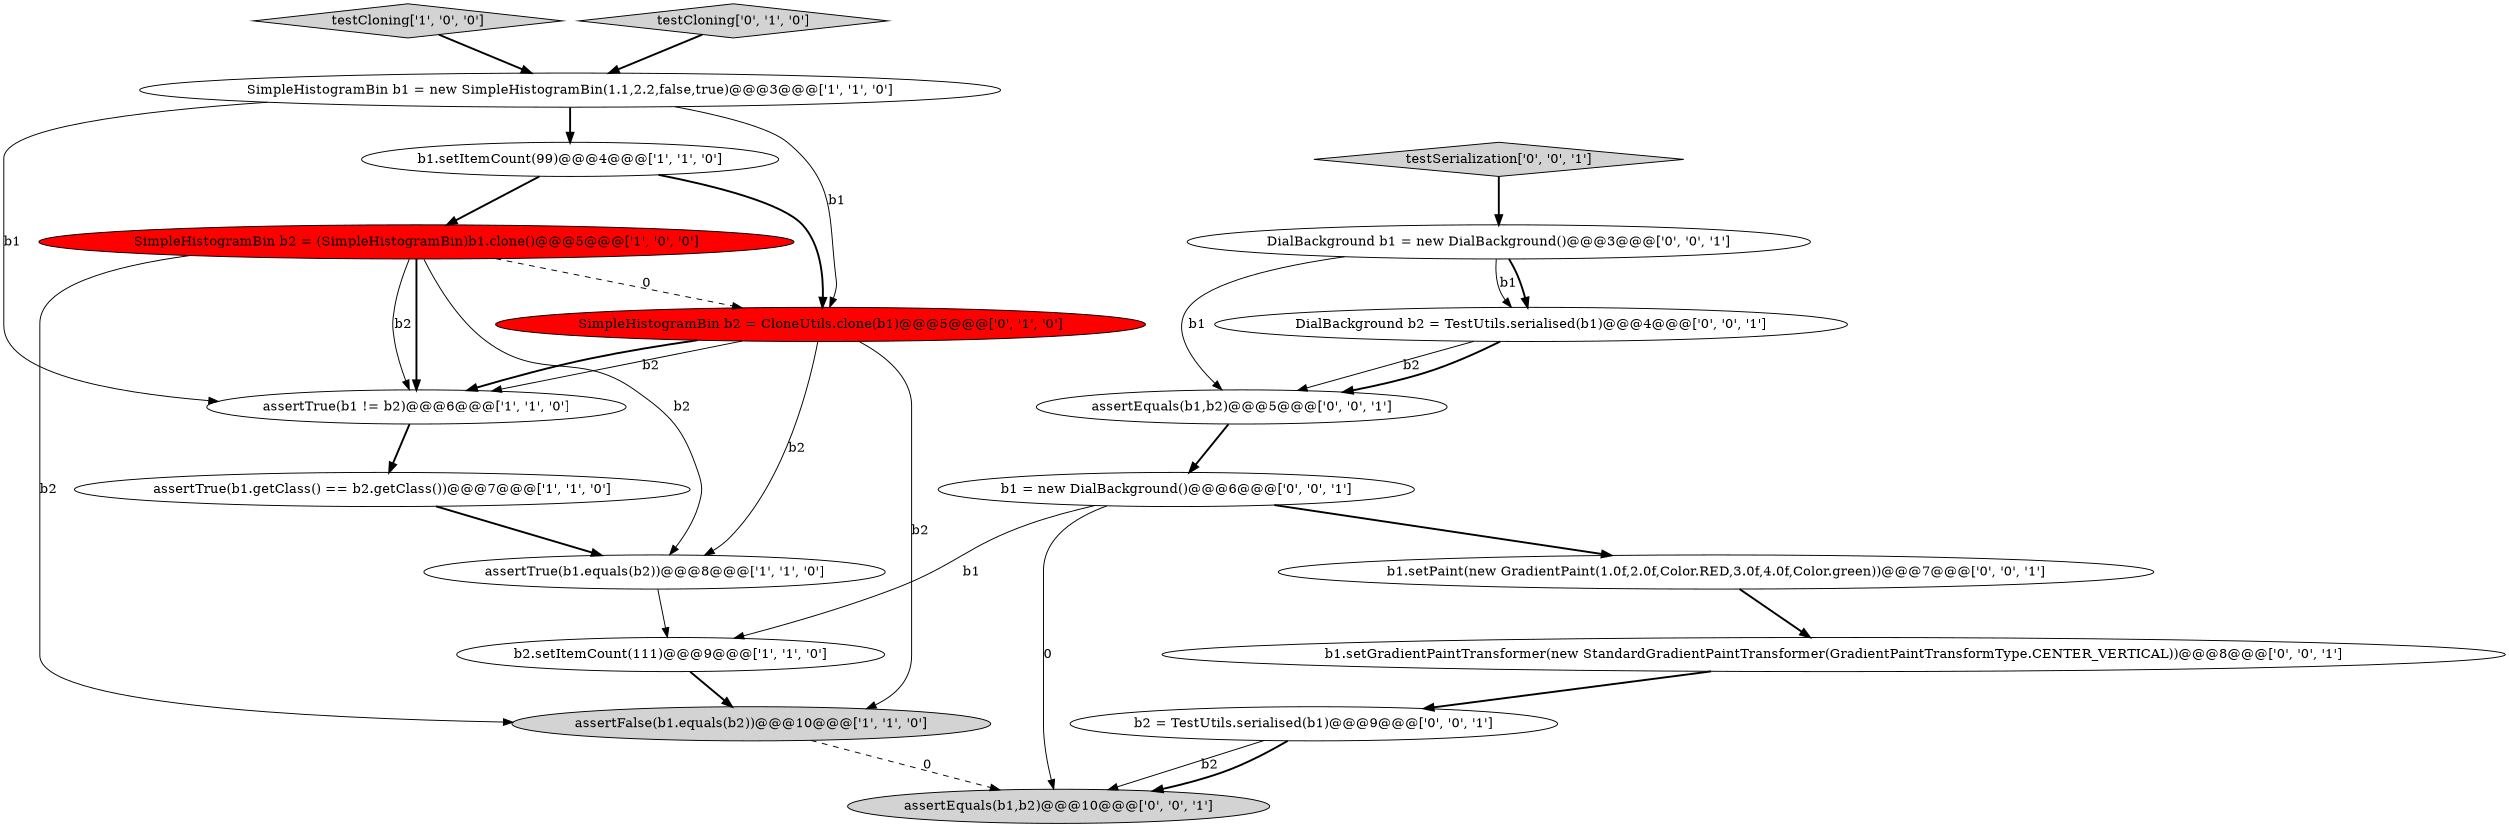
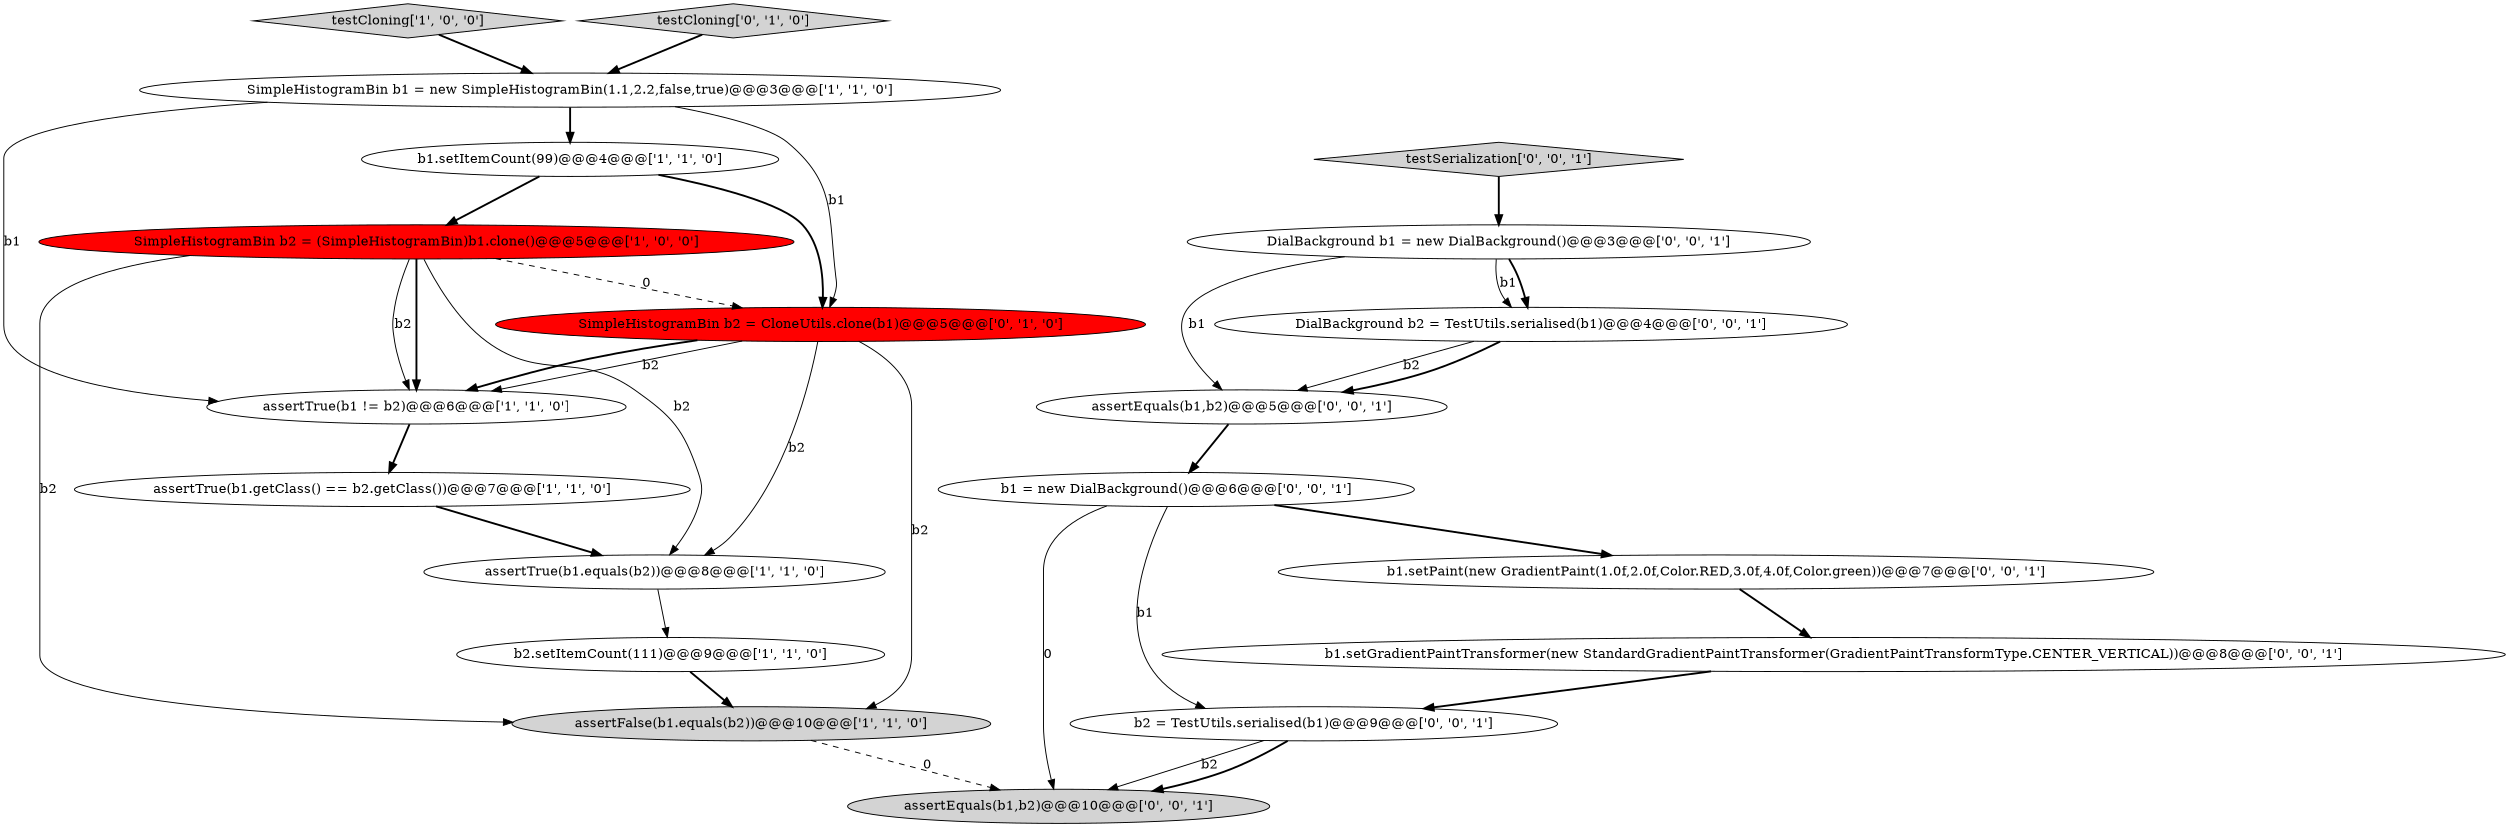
edge "b1 = new DialBackground()@@@6@@@['0', '0', '1']" -> "b2.setItemCount(111)@@@9@@@['1', '1', '0']": now "b1 = new DialBackground()@@@6@@@['0', '0', '1']" -> "b2 = TestUtils.serialised(b1)@@@9@@@['0', '0', '1']"
